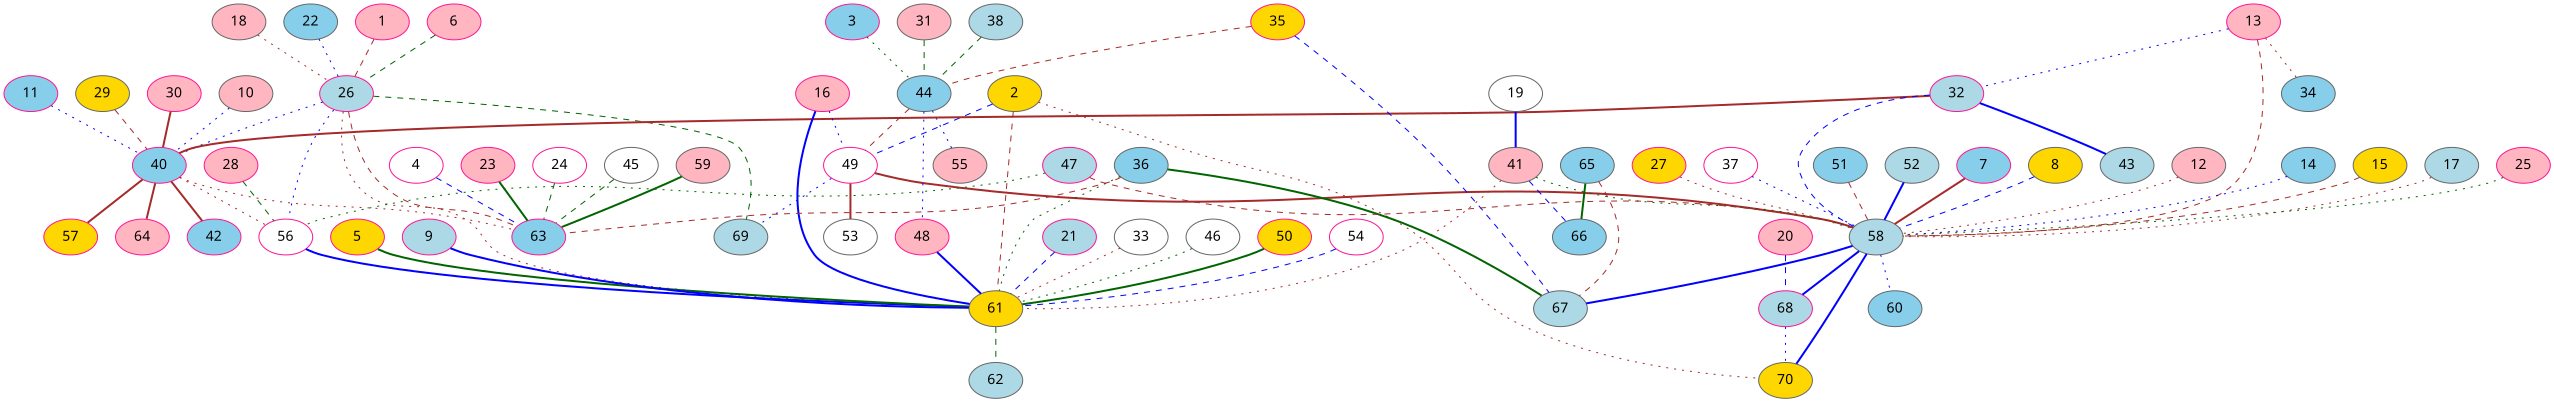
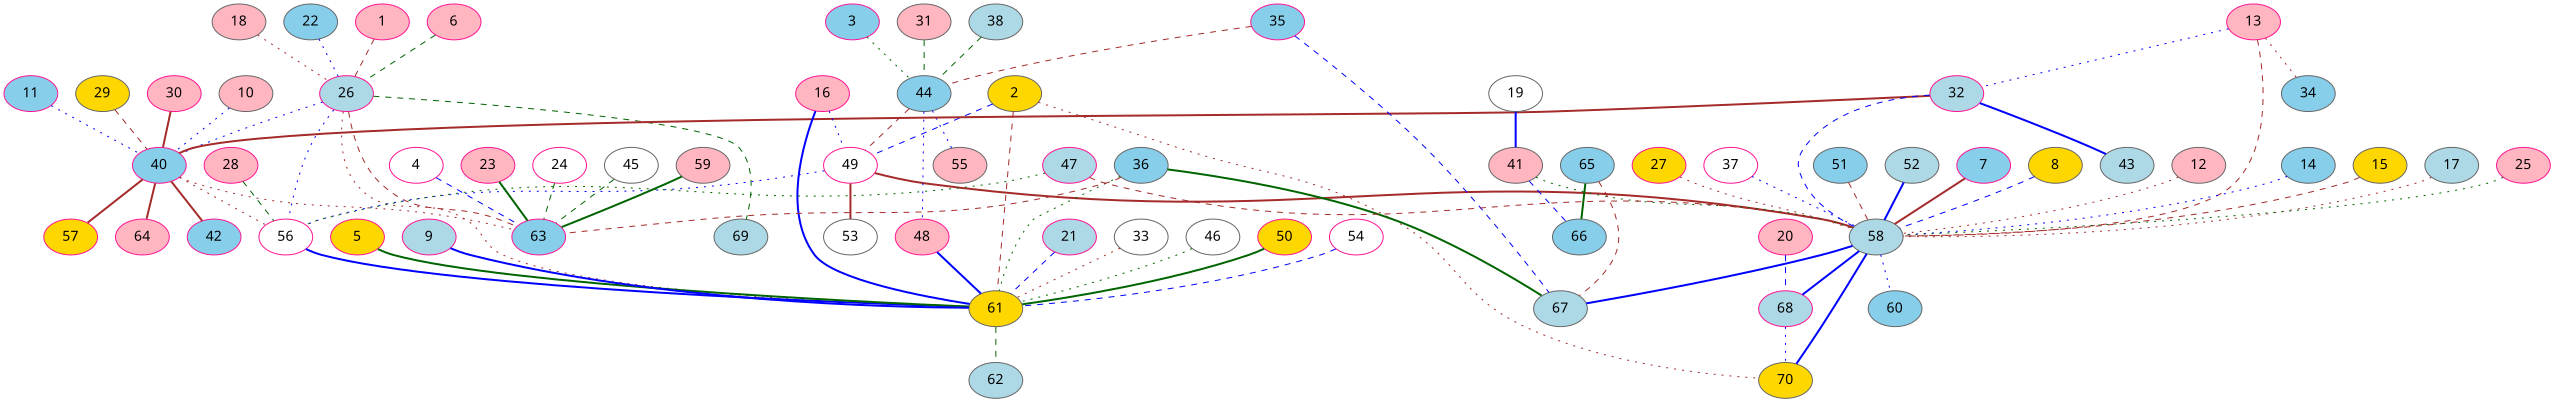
node "35": fillcolor gold -> skyblue
edge "49" -- "69": now "49" -- "56"
edge "41" -- "61": removed
